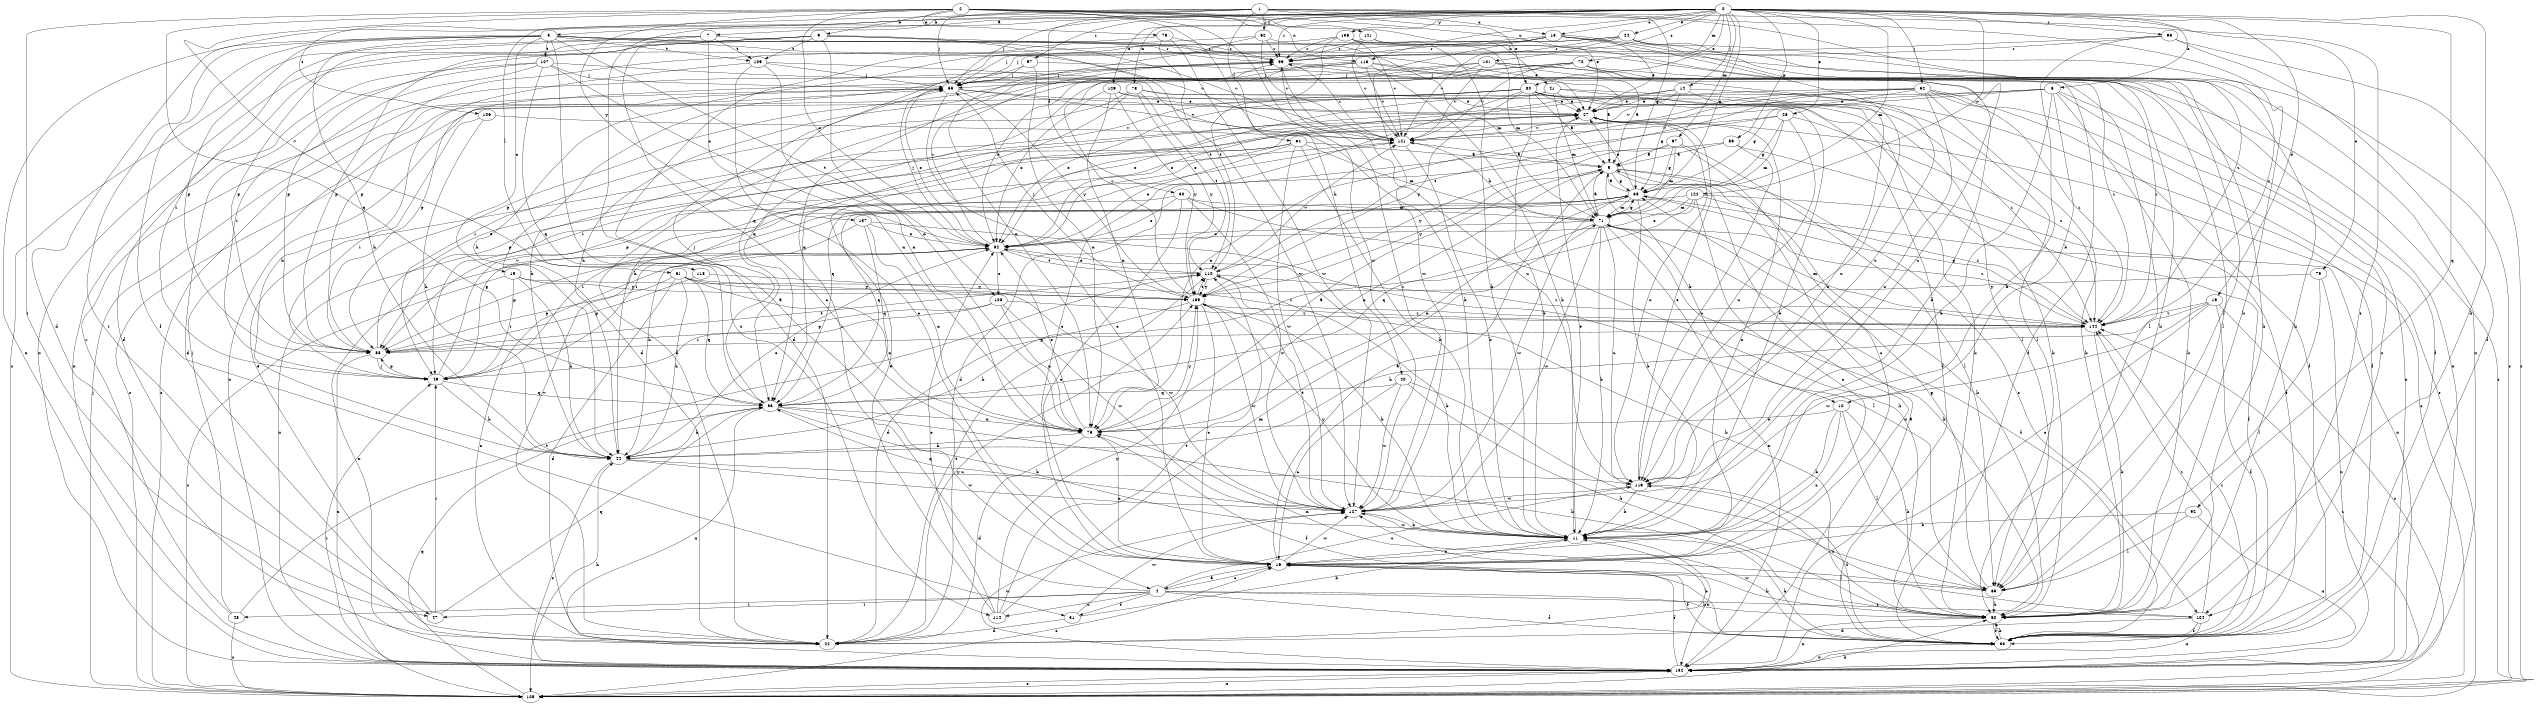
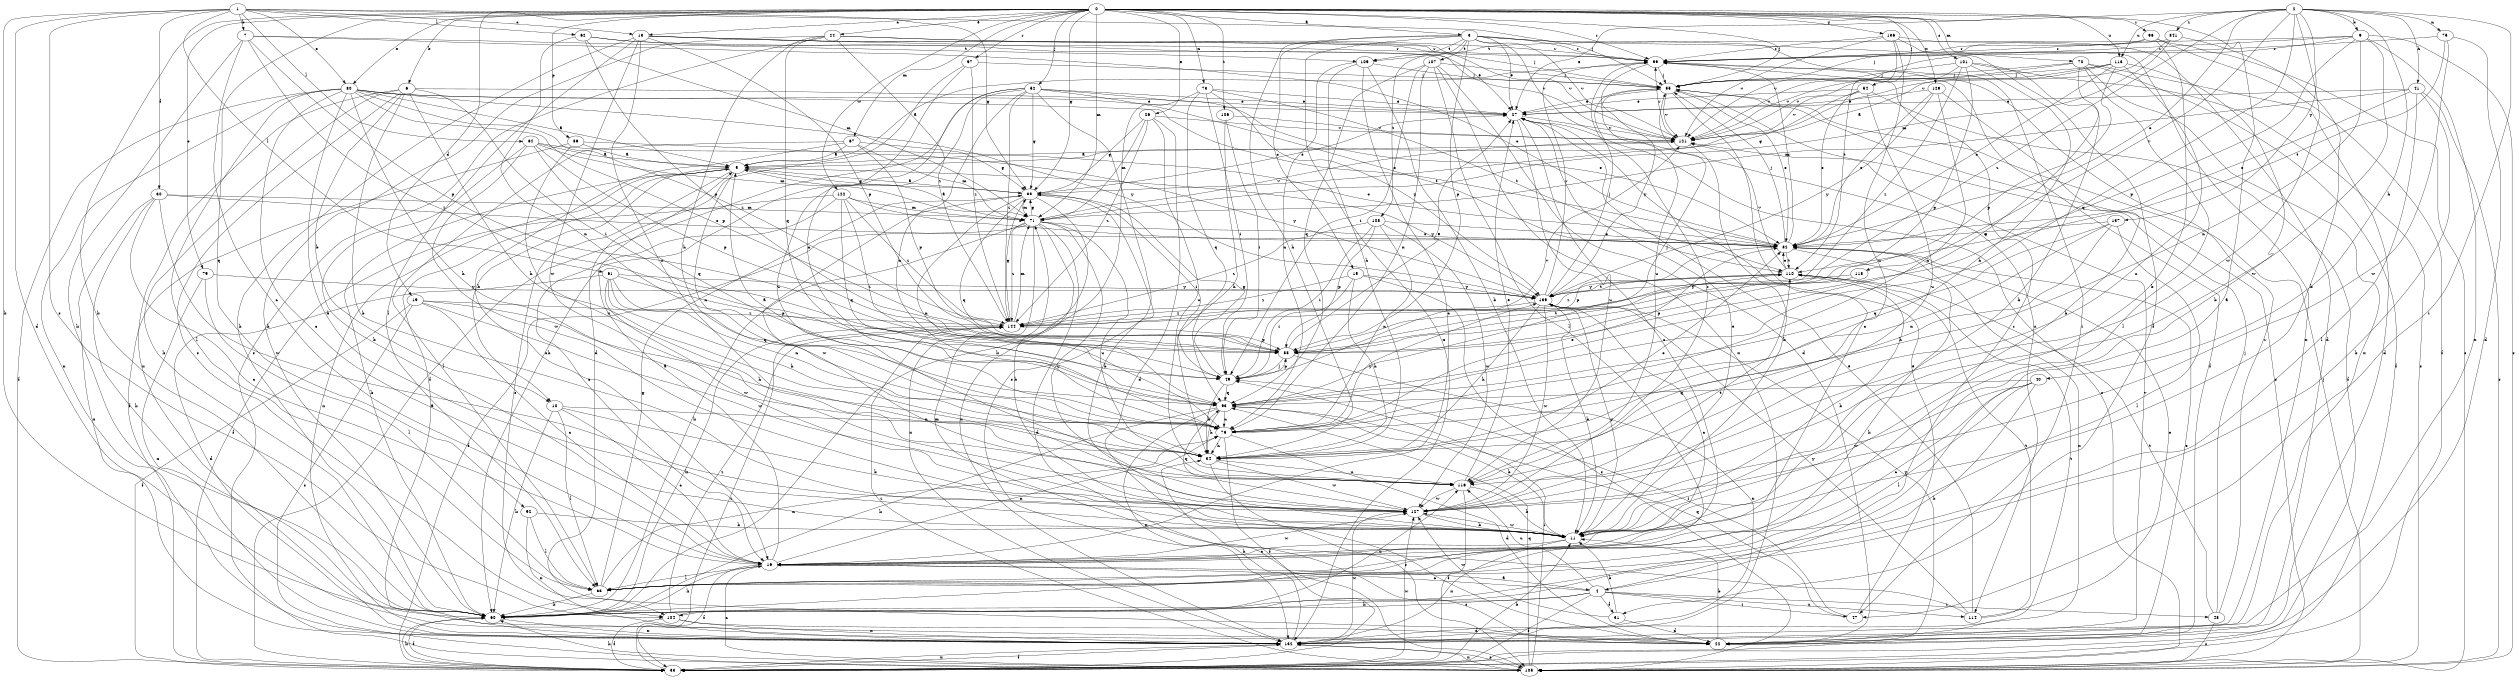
node "141": label "141" -> "841"
node "14": label "14" -> "54"
edge "71" -> "121": label "h" -> "v"
edge "80" -> "88": added, label "p"
edge "82" -> "108": reversed
edge "71" -> "127": label "w" -> "y"
node "44": label "44" -> "34"
edge "132" -> "16": now "132" -> "33"
